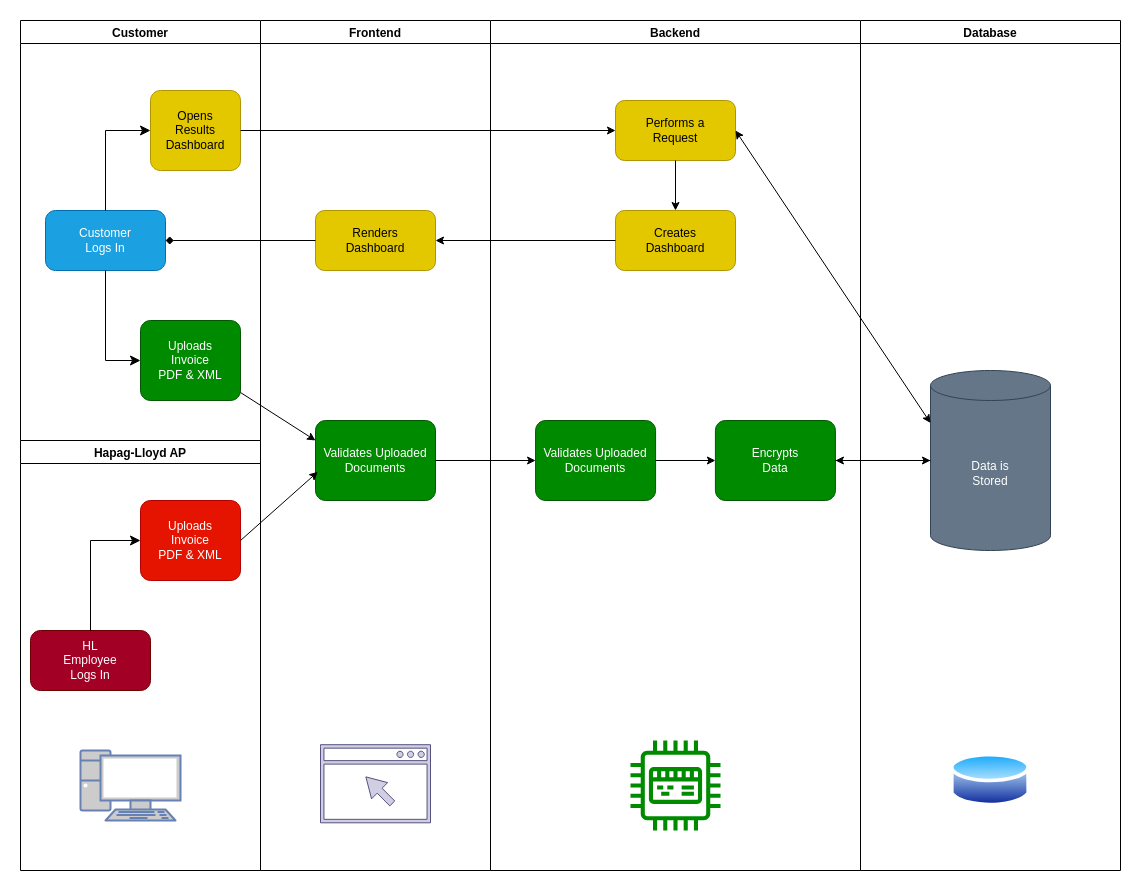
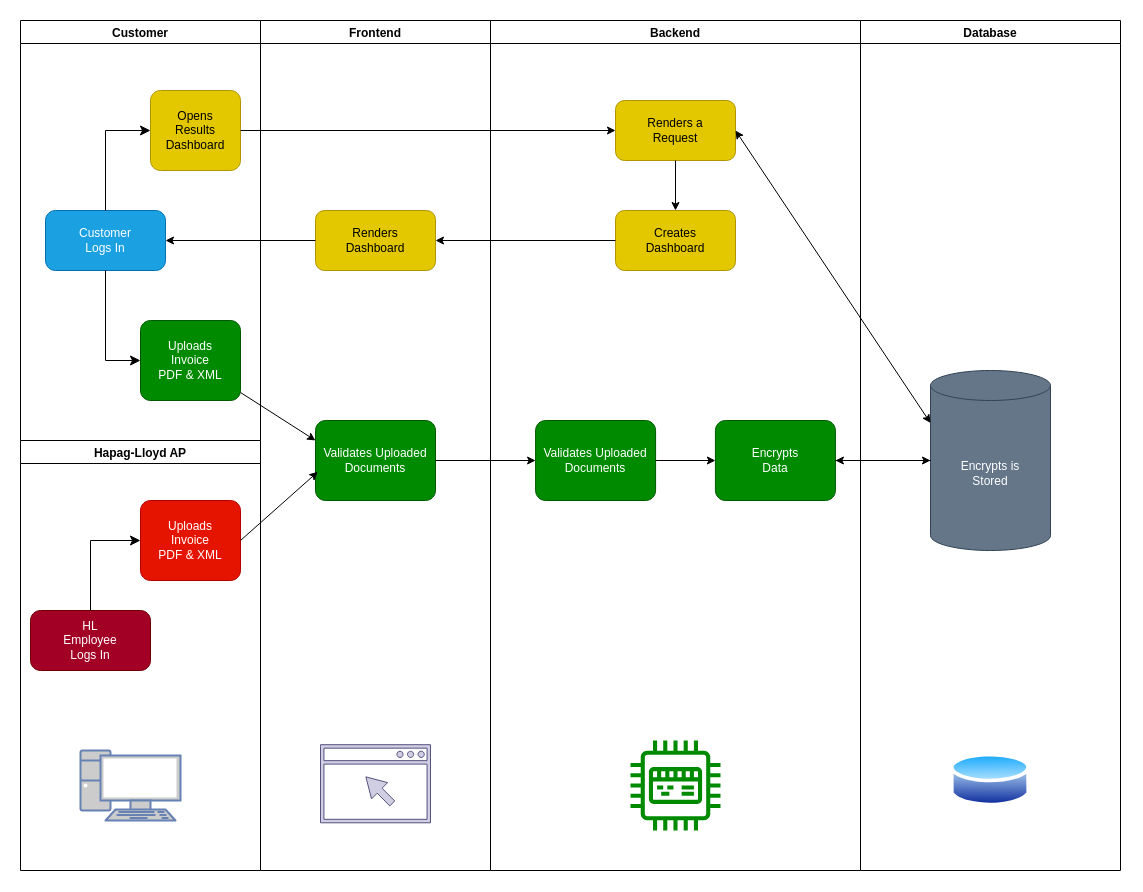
node "Performs a Request": label "Performs a Request" -> "Renders a Request"
edge "Renders Dashboard" -> "Customer Logs In": arrowhead diamond -> classic
node "Data is Stored": label "Data is Stored" -> "Encrypts is Stored"
node "HL Employee Logs In": moved (91, 661) -> (91, 641)
